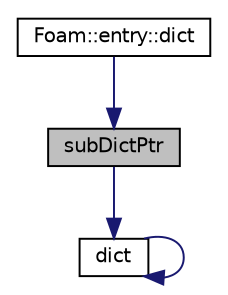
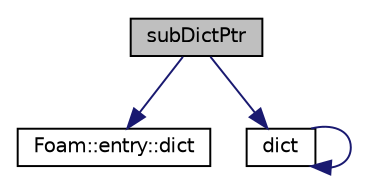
edge "Foam::entry::dict" -> "subDictPtr": reversed
